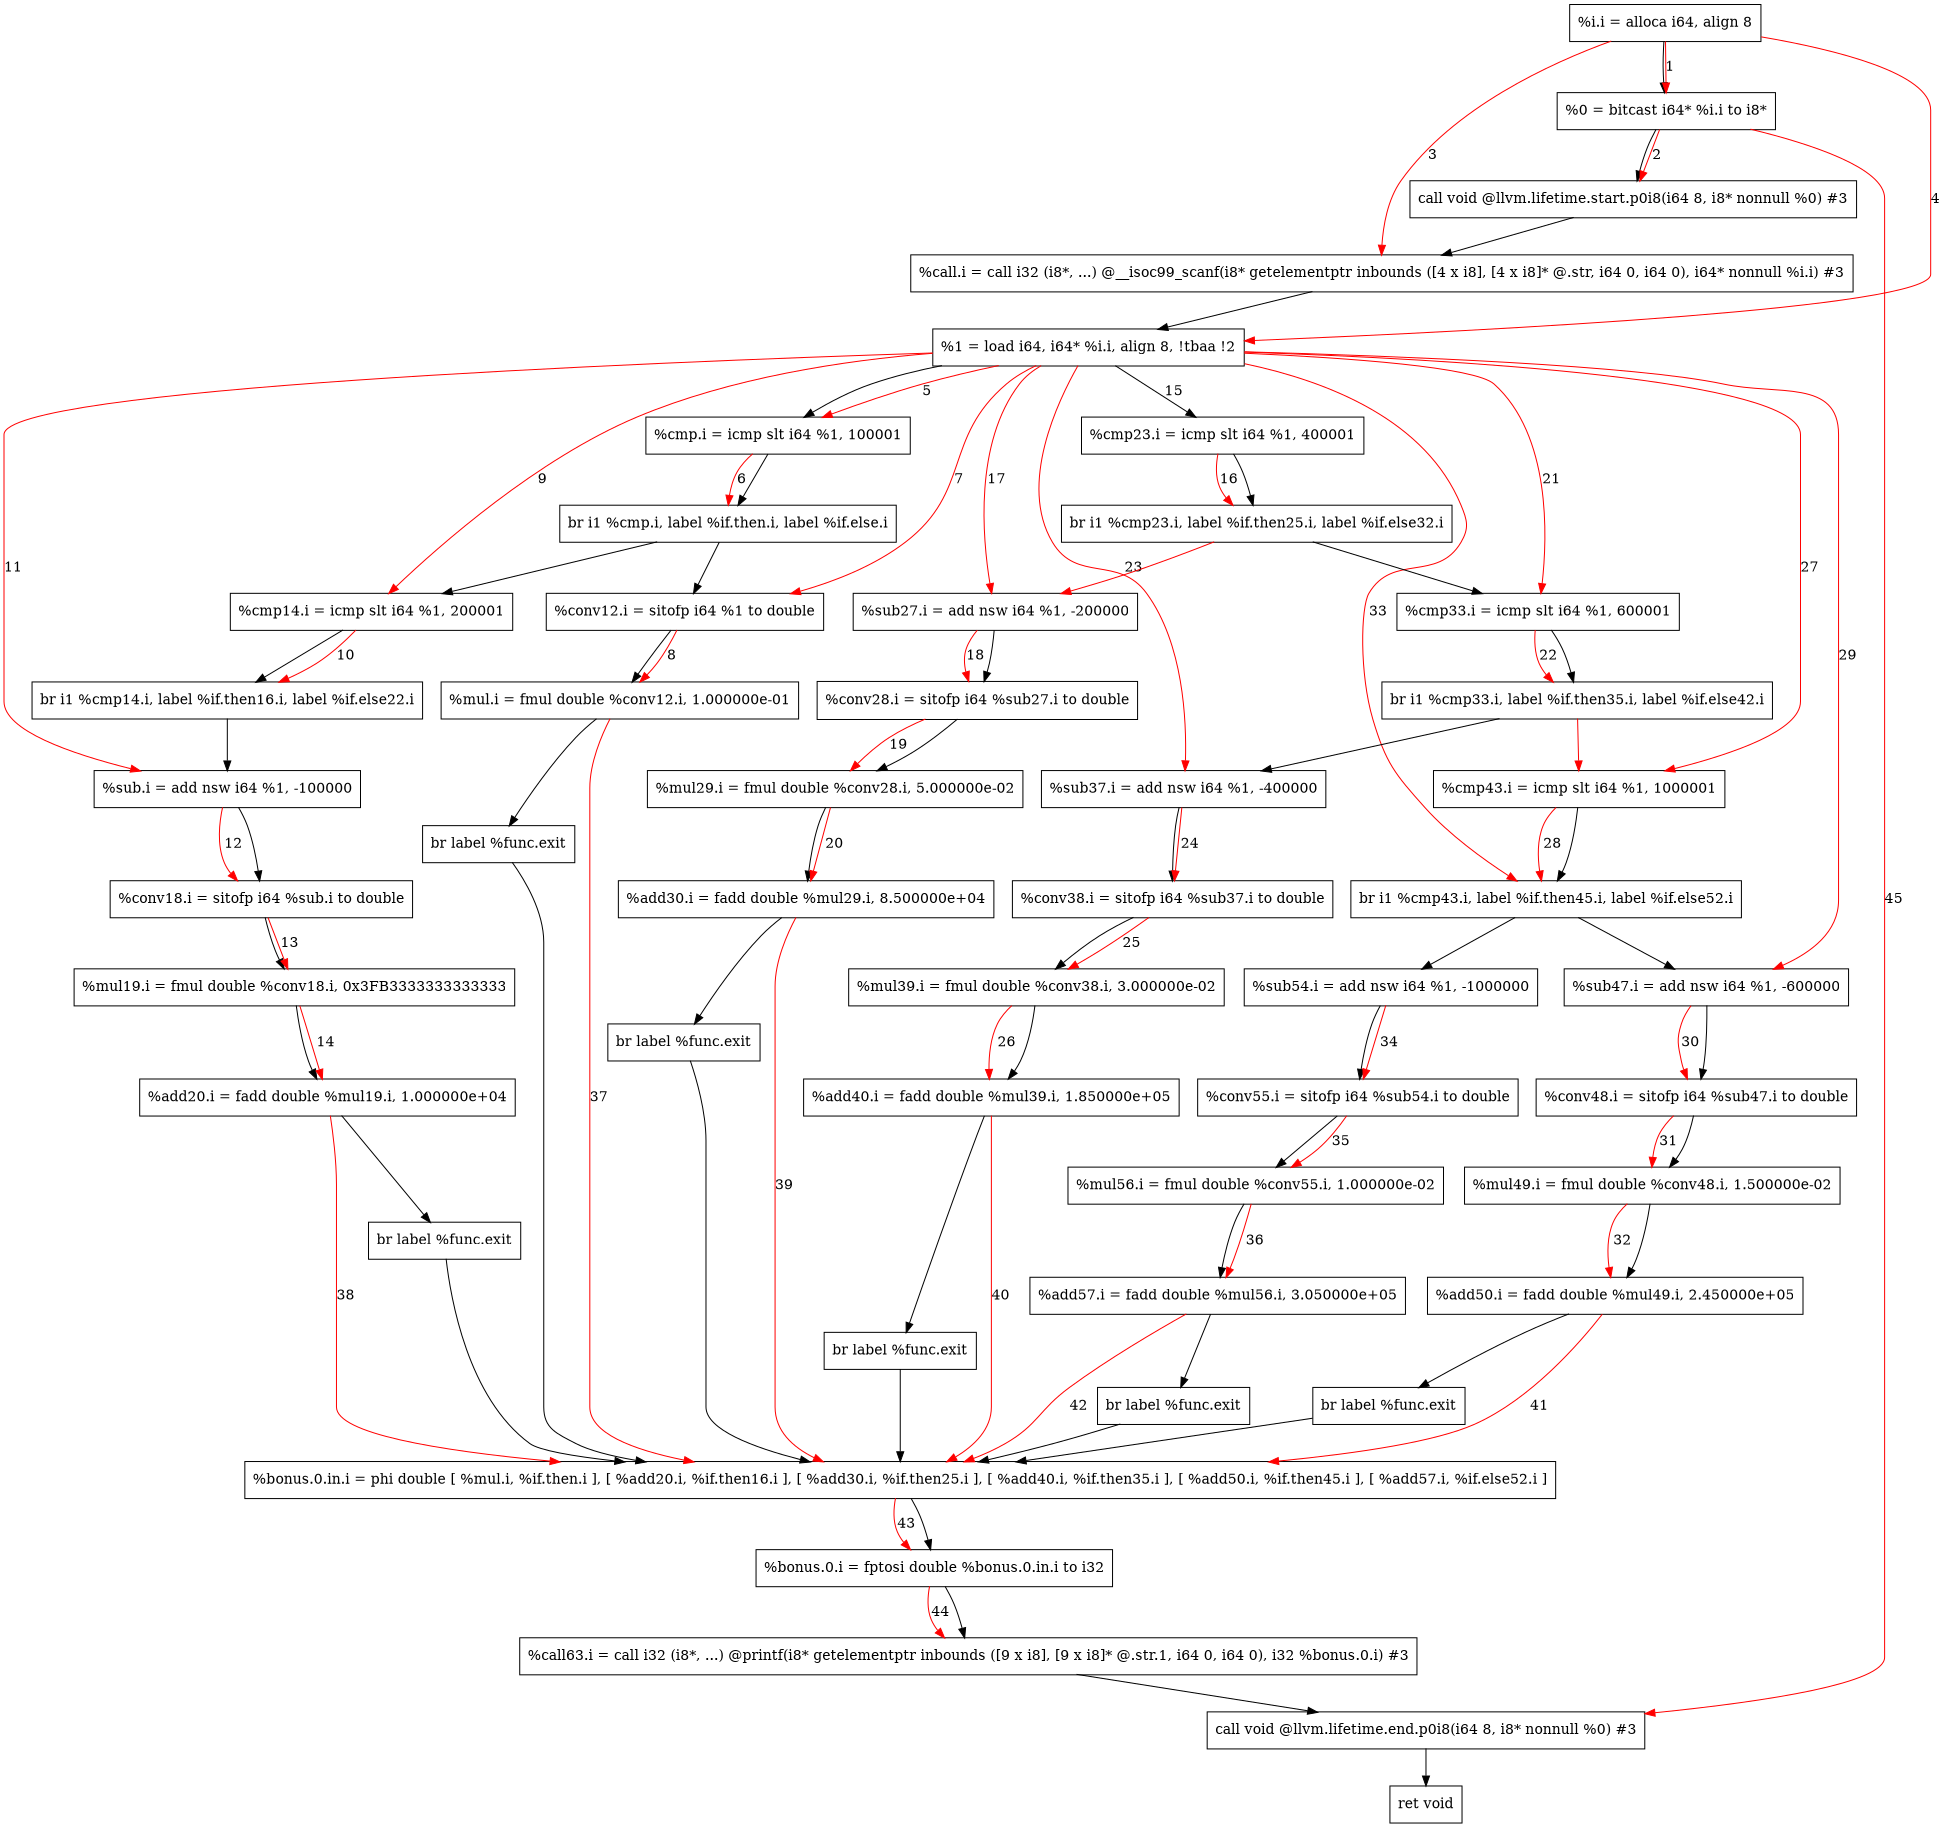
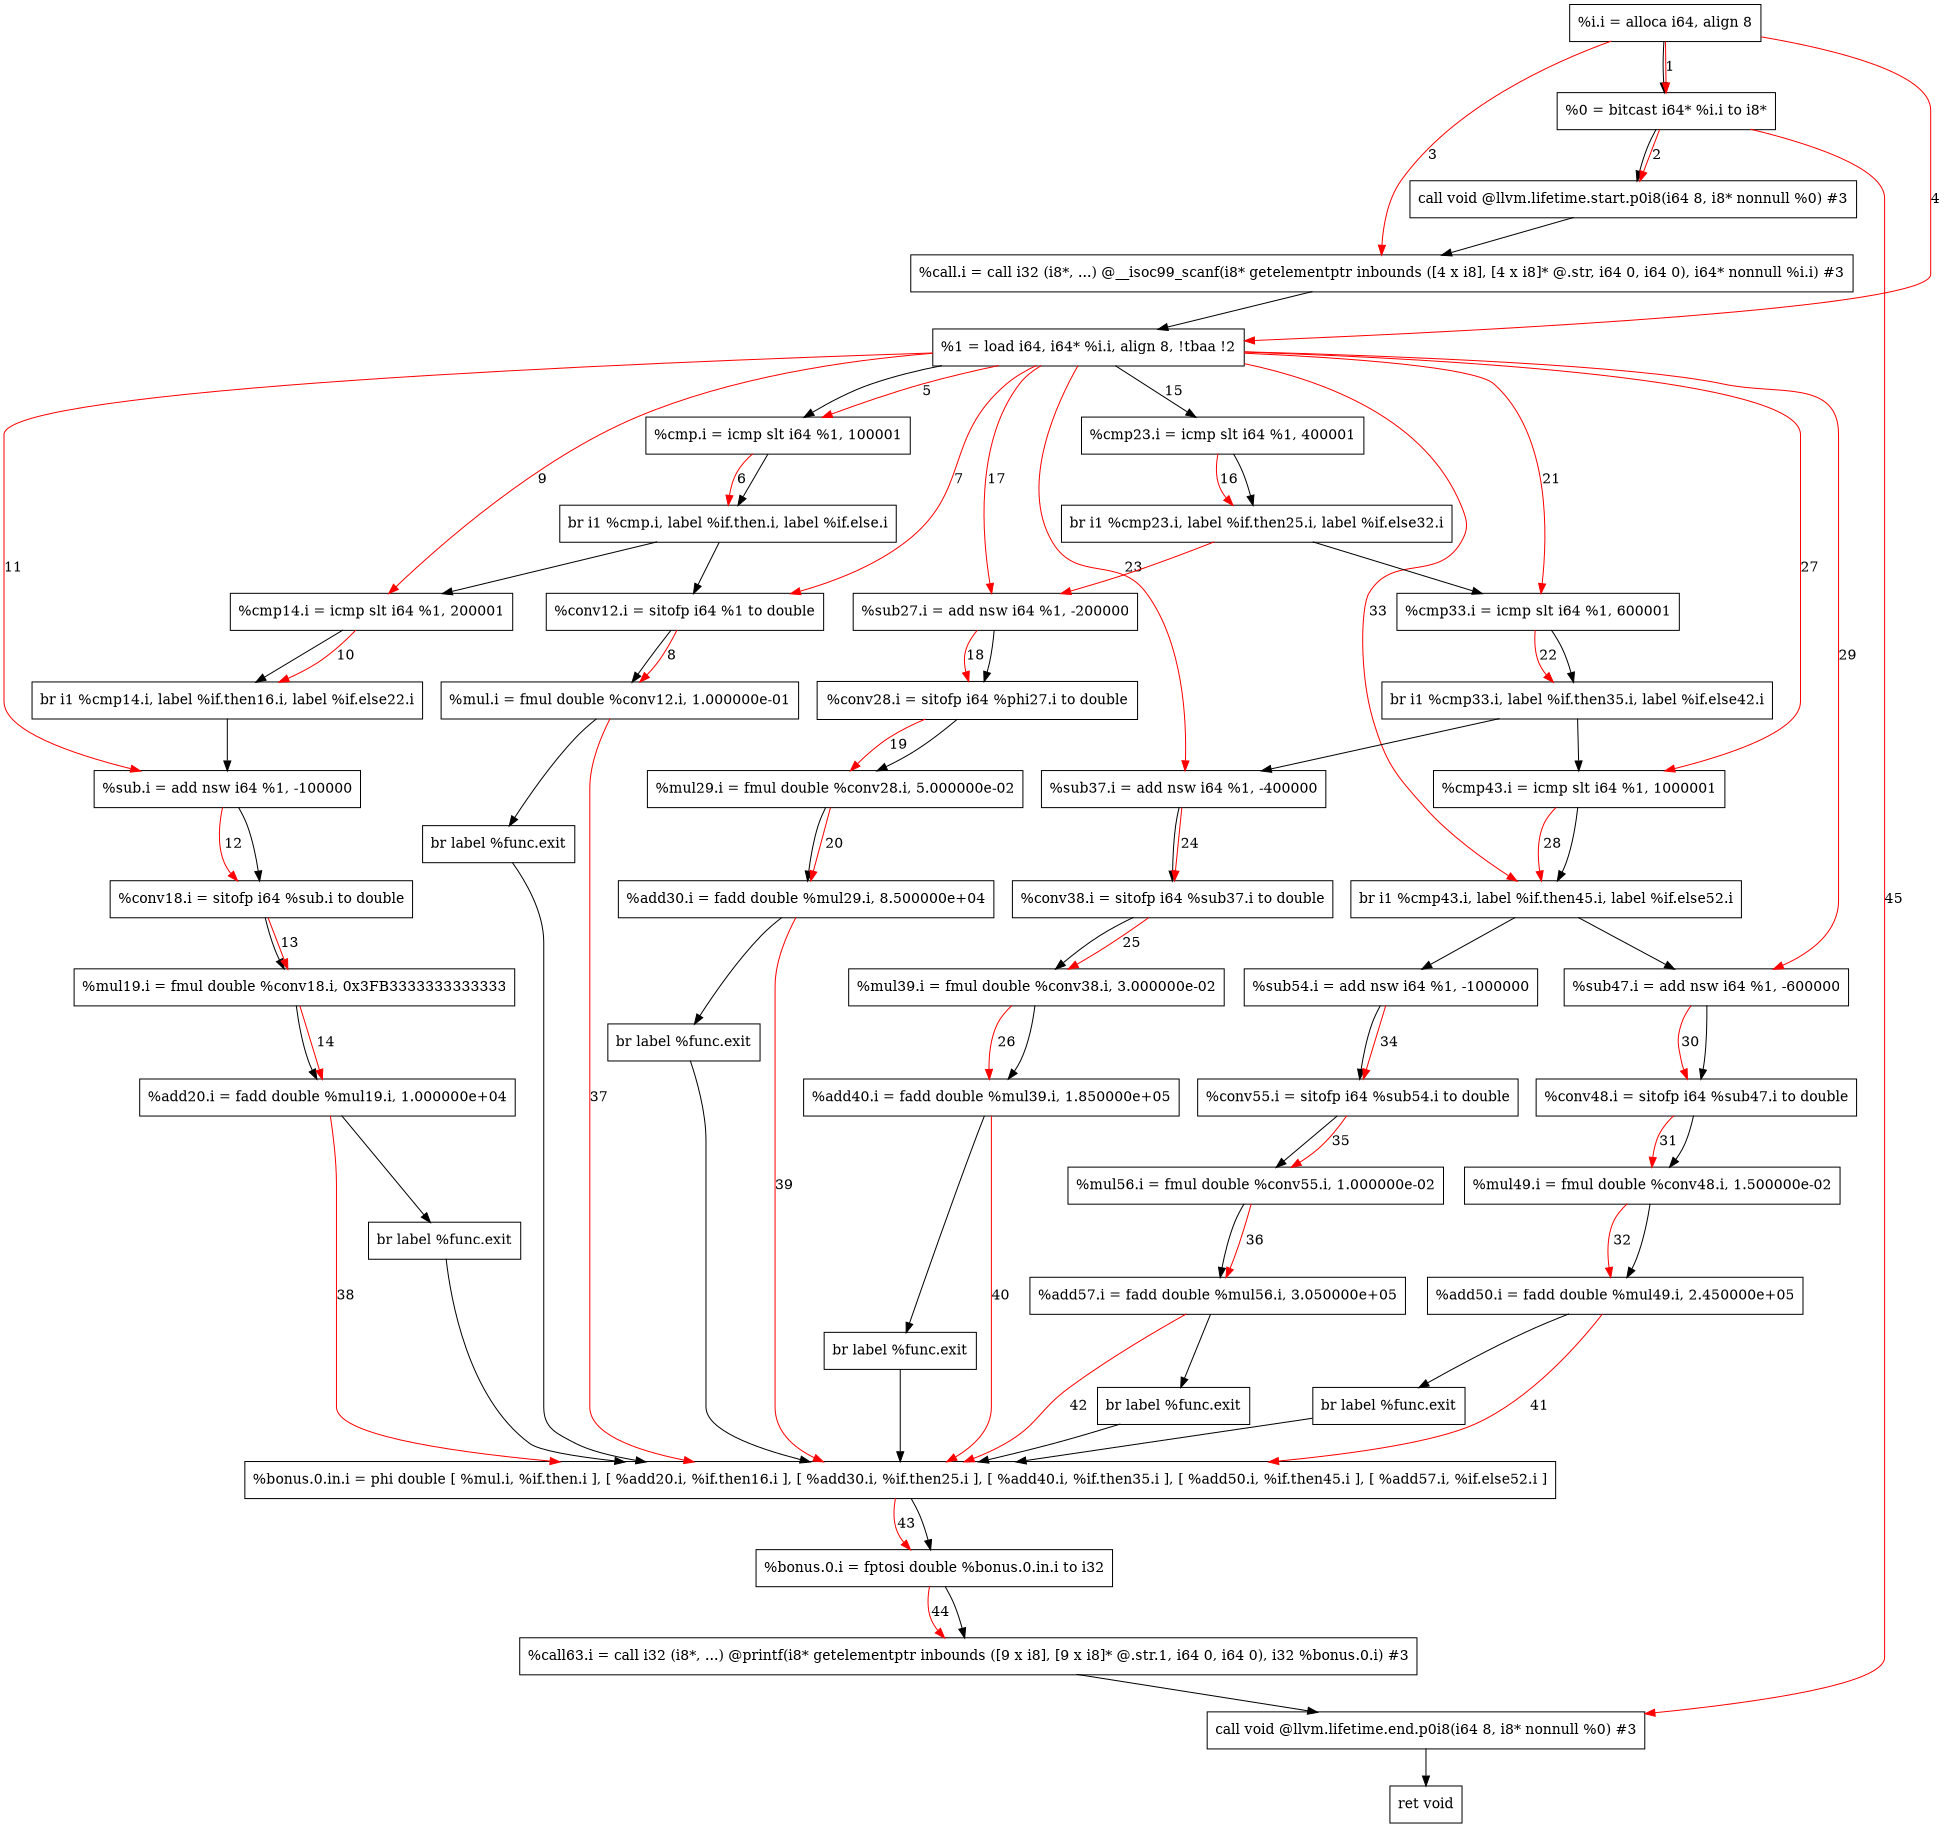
node "%conv28.i = sitofp i64 %sub27.i to double": label "%conv28.i = sitofp i64 %sub27.i to double" -> "%conv28.i = sitofp i64 %phi27.i to double"
edge "br i1 %cmp33.i, label %if.then35.i, label %if.else42.i" -> "%cmp43.i = icmp slt i64 %1, 1000001": color red -> black
